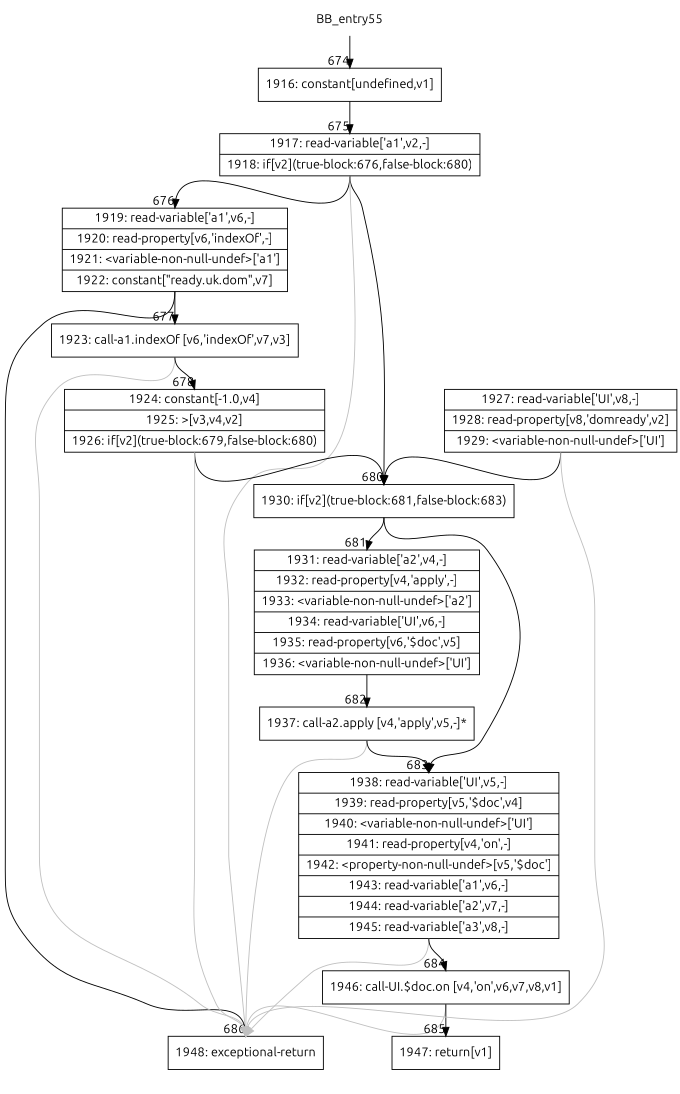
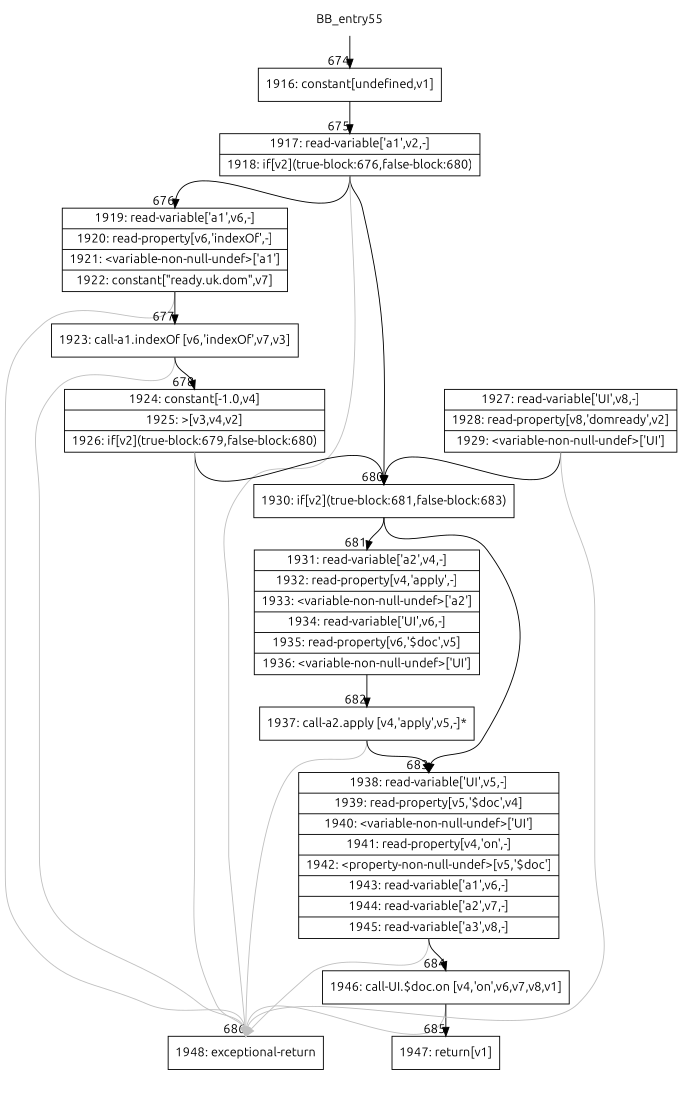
edge "1919: read-variable['a1',v6,-]" -> "1948: exceptional-return": color black -> gray
